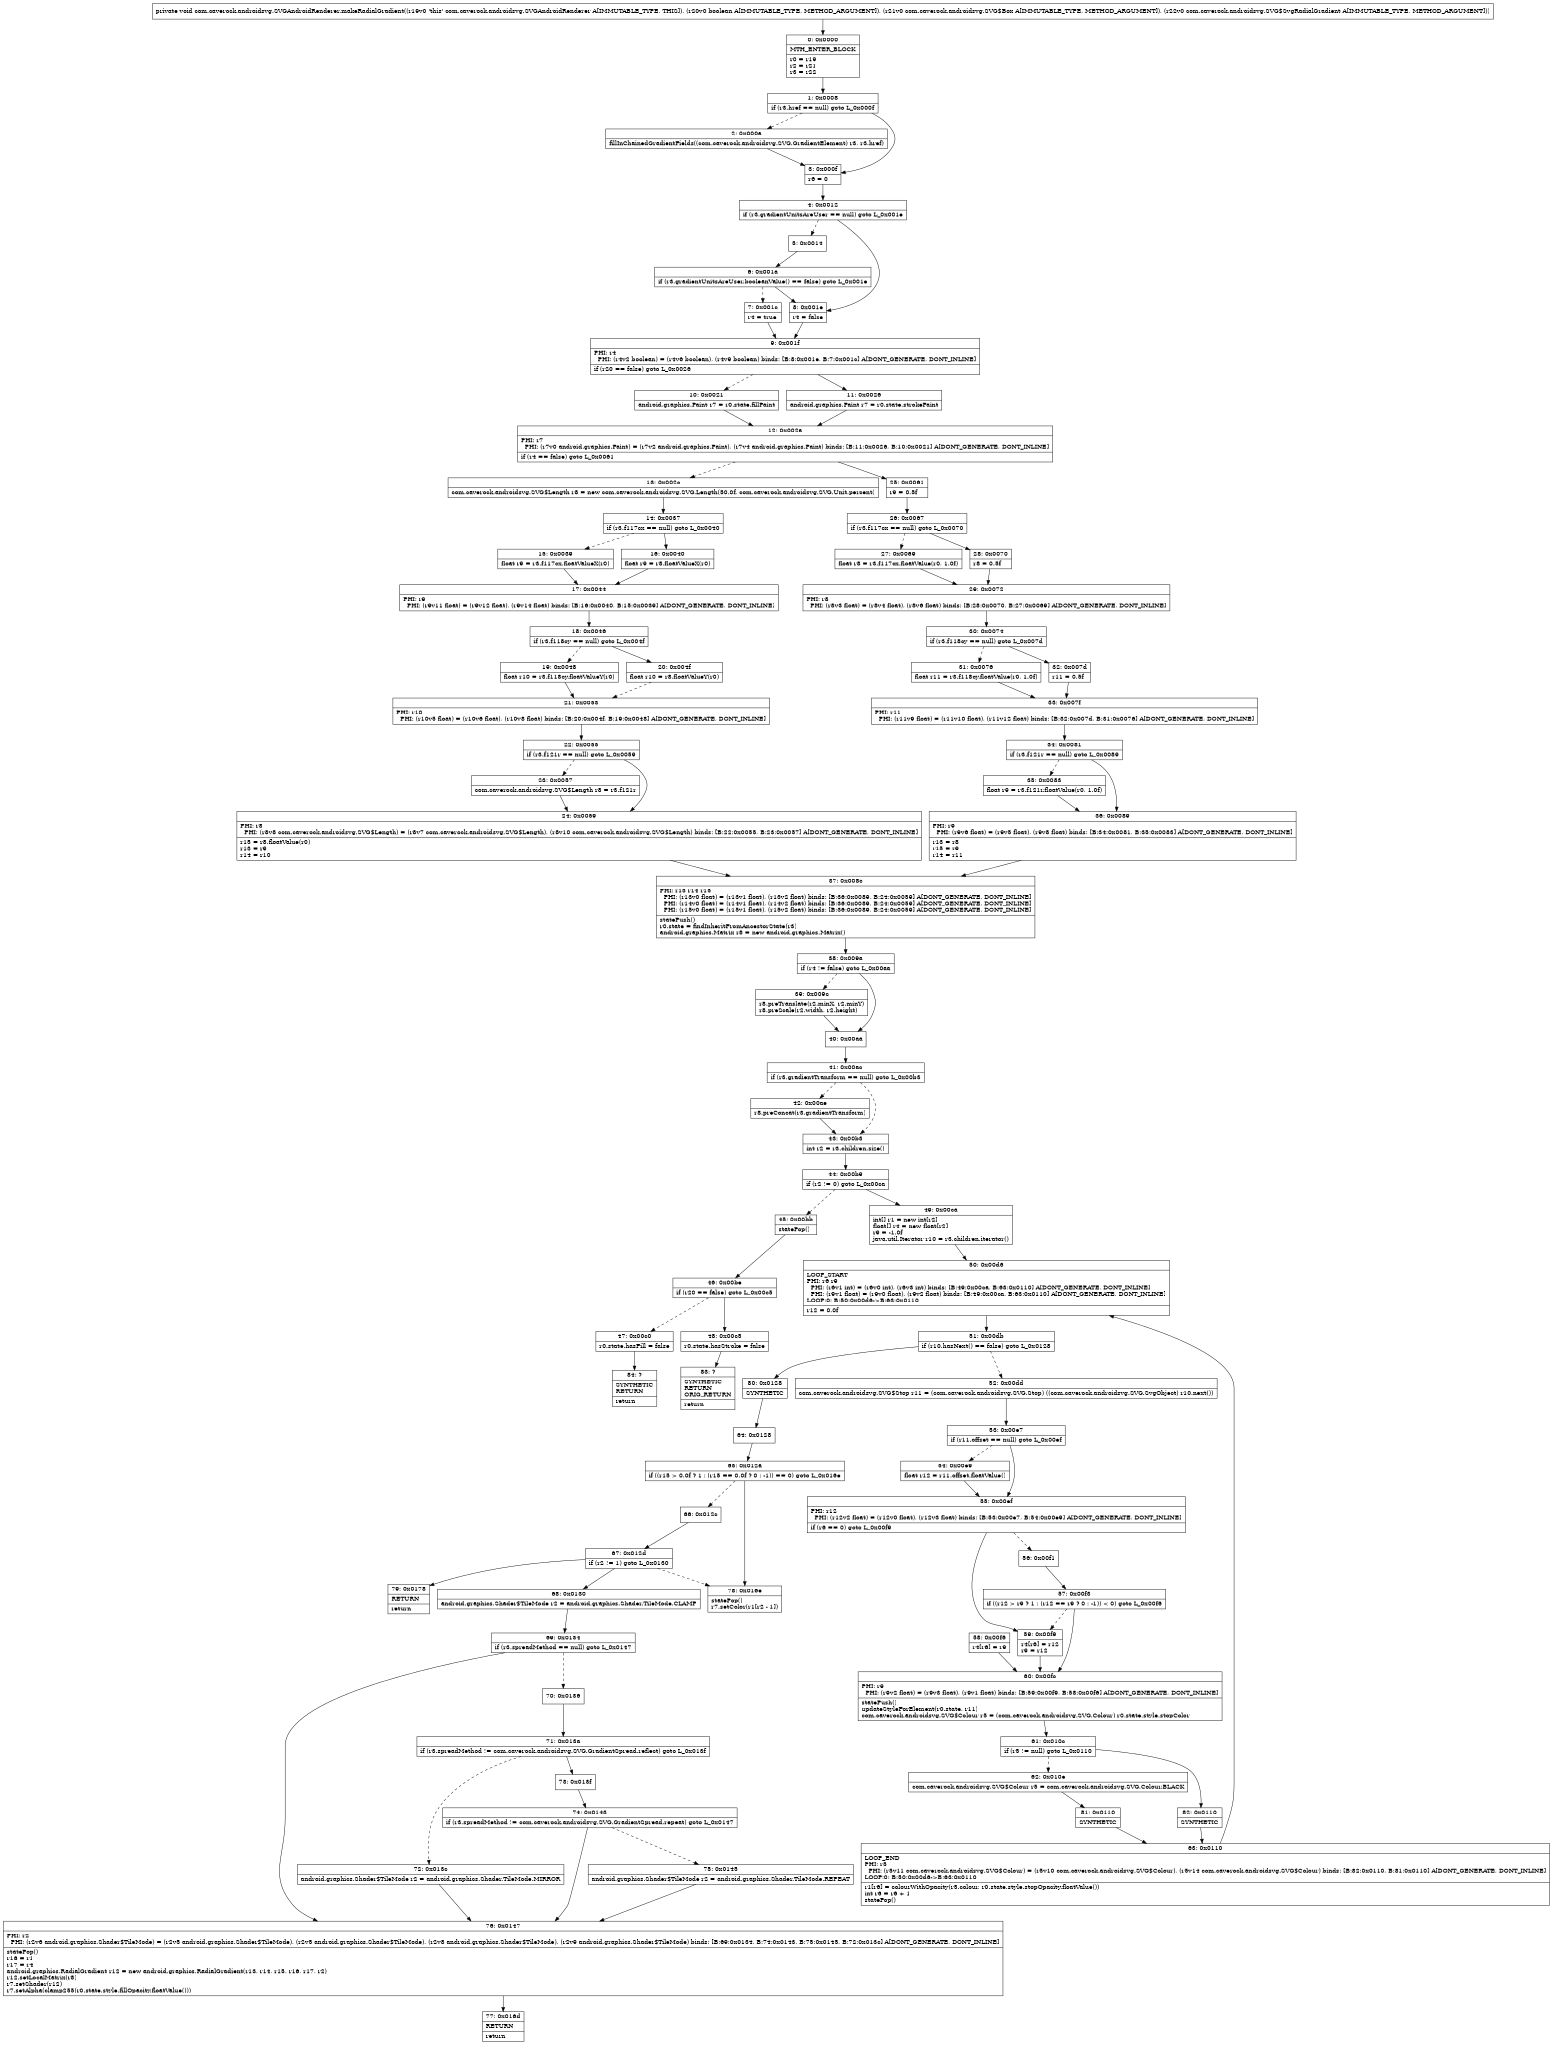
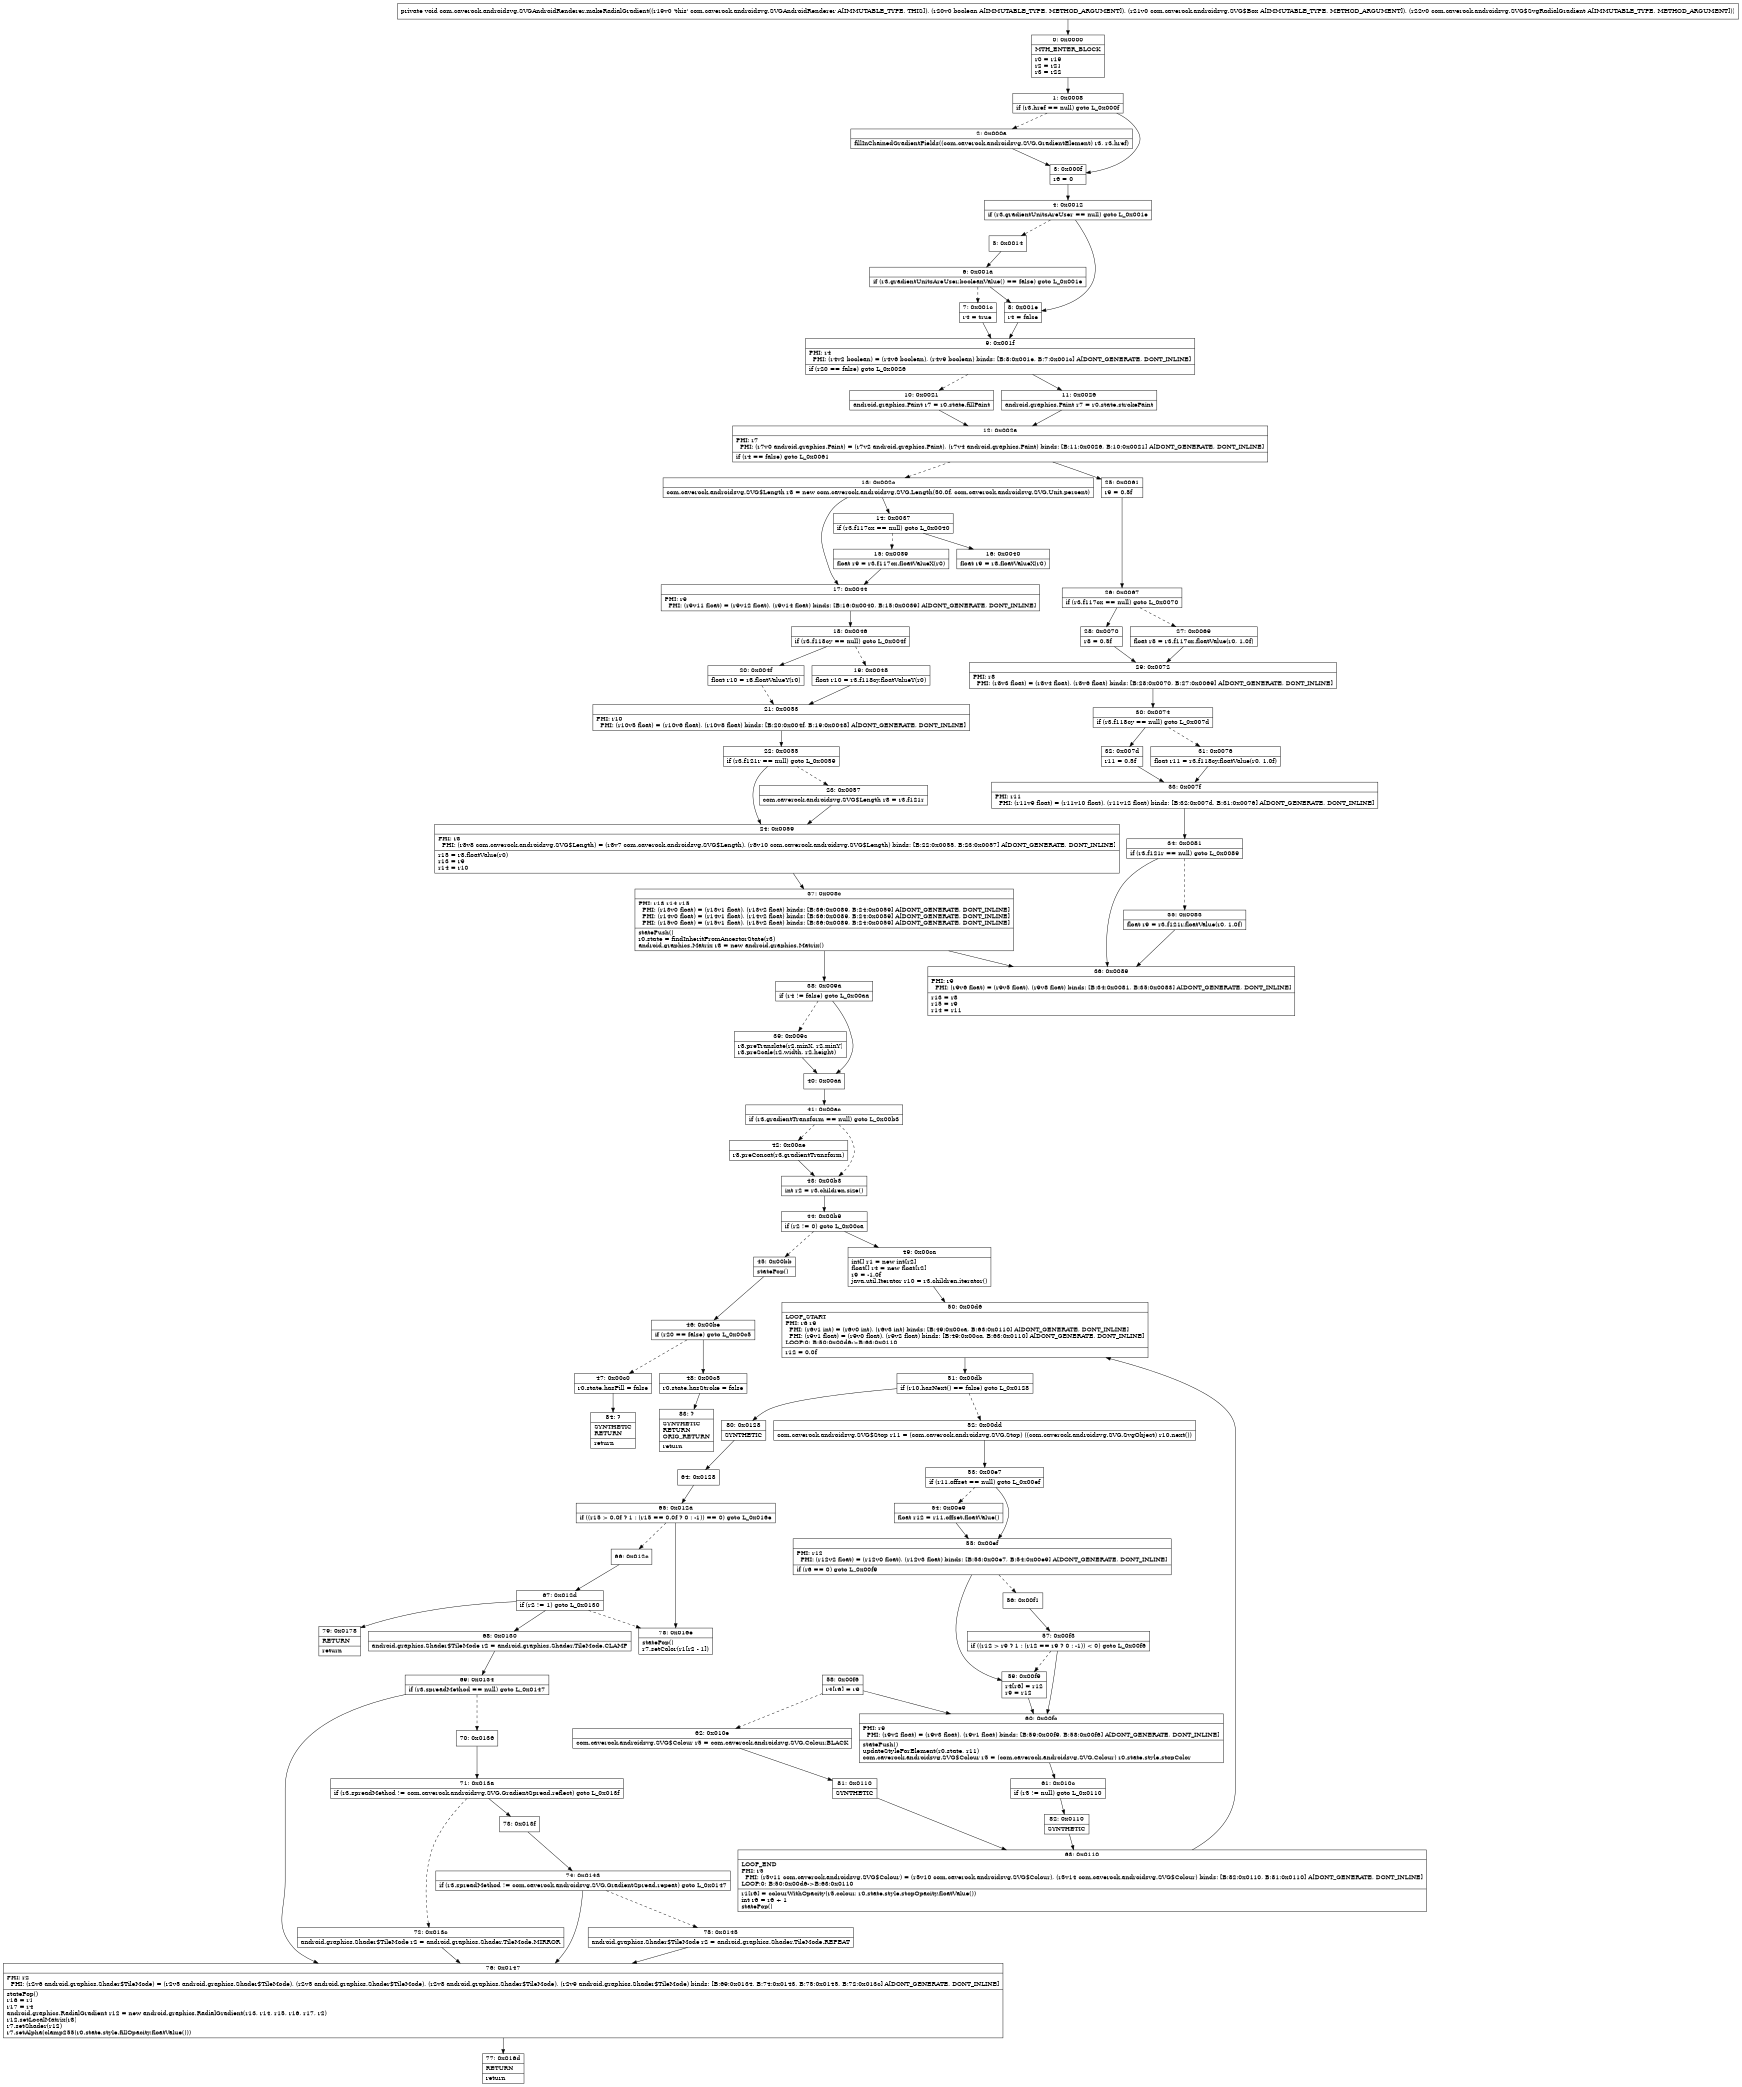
edge "16: 0x0040" -> "17: 0x0044": now "13: 0x002c" -> "17: 0x0044"
edge "36: 0x0089" -> "37: 0x008c": reversed
edge "61: 0x010c" -> "62: 0x010e": now "58: 0x00f6" -> "62: 0x010e"
